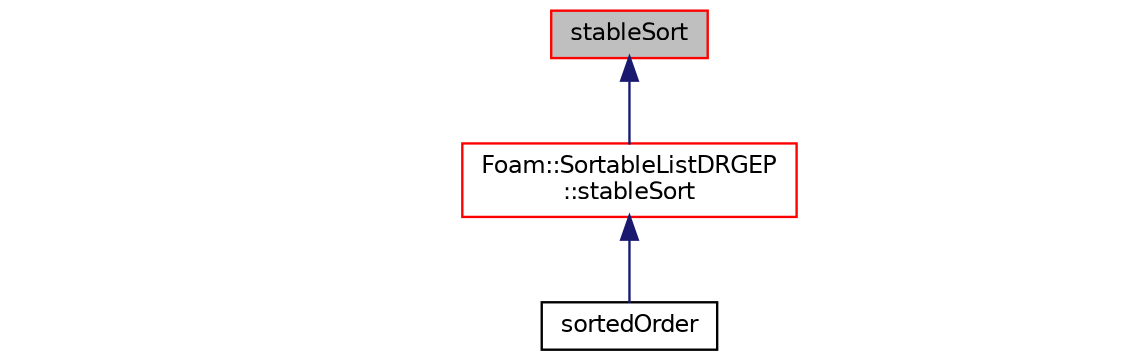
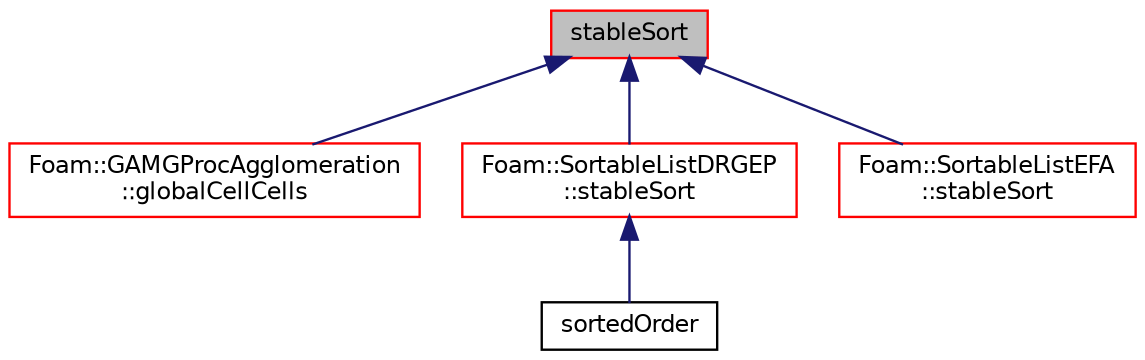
node "Foam::GAMGProcAgglomeration ::globalCellCells": added
node "Foam::SortableListEFA ::stableSort": added
